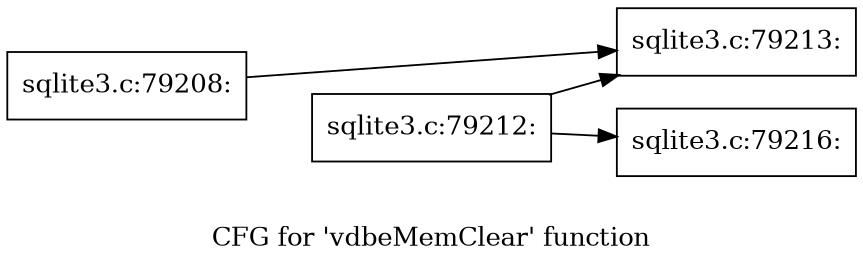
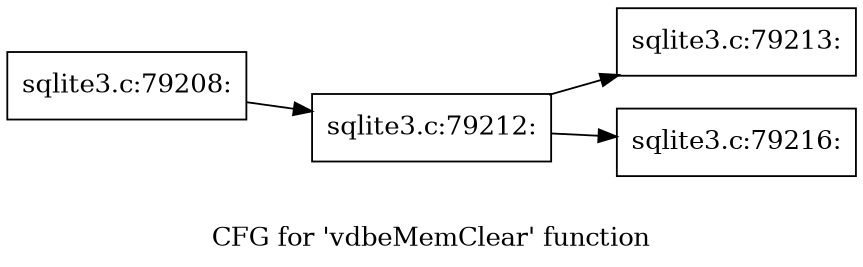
edge "sqlite3.c:79208:" -> "sqlite3.c:79213:": now "sqlite3.c:79208:" -> "sqlite3.c:79212:"
